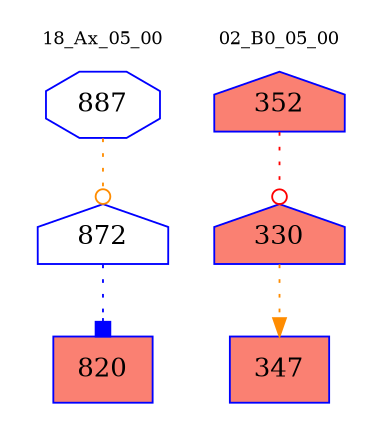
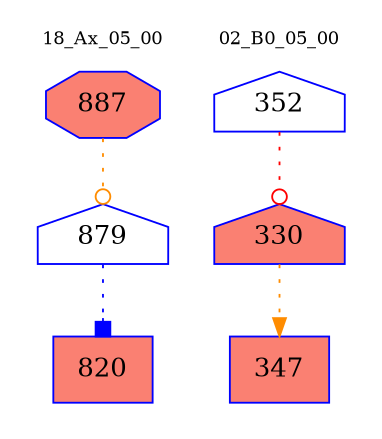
node "887": fillcolor white -> salmon
node "352": fillcolor salmon -> white
node "872": label "872" -> "879"
